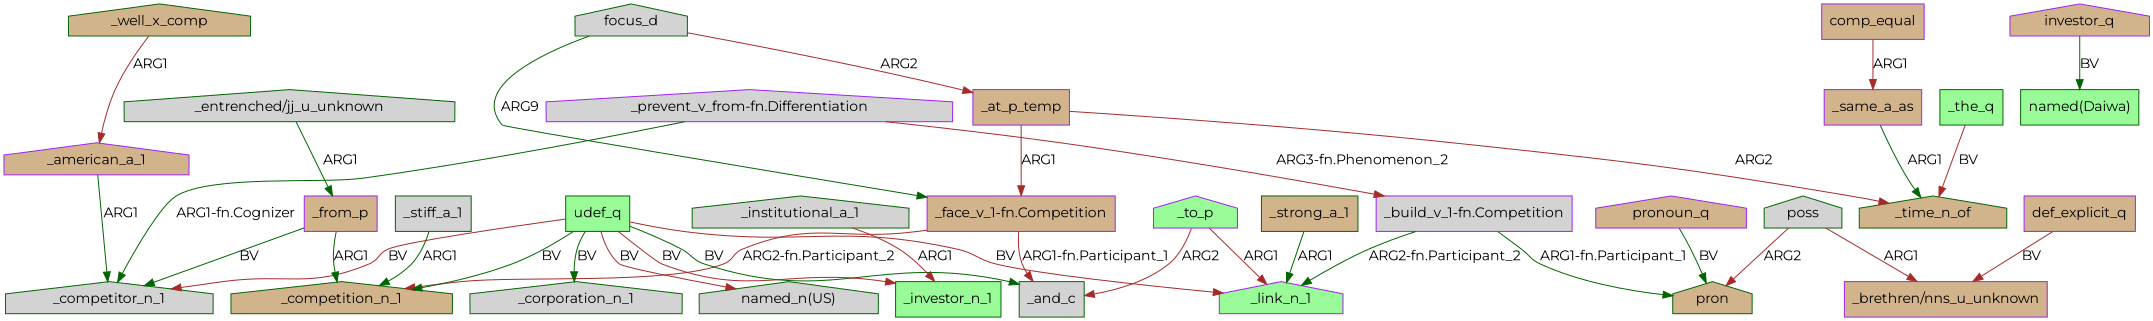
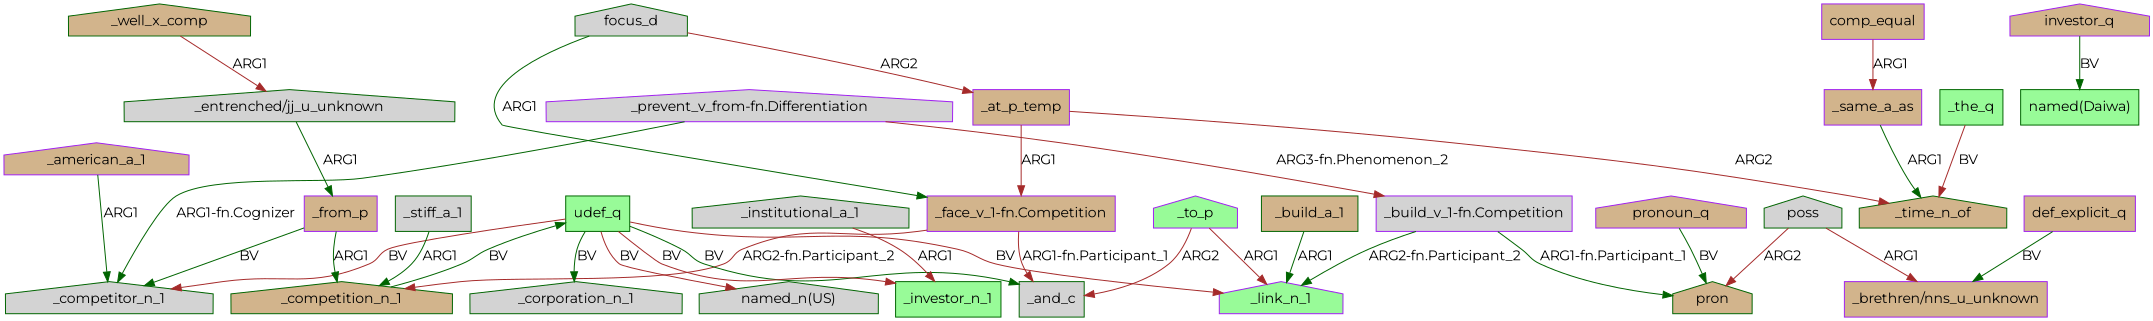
edge "_well_x_comp" -> "_american_a_1": now "_well_x_comp" -> "_entrenched/jj_u_unknown"
edge "focus_d" -> "_face_v_1-fn.Competition": label "ARG9" -> "ARG1"
node "_strong_a_1": label "_strong_a_1" -> "_build_a_1"
edge "def_explicit_q" -> "_brethren/nns_u_unknown": color brown -> darkgreen
edge "udef_q" -> "_competition_n_1": reversed
